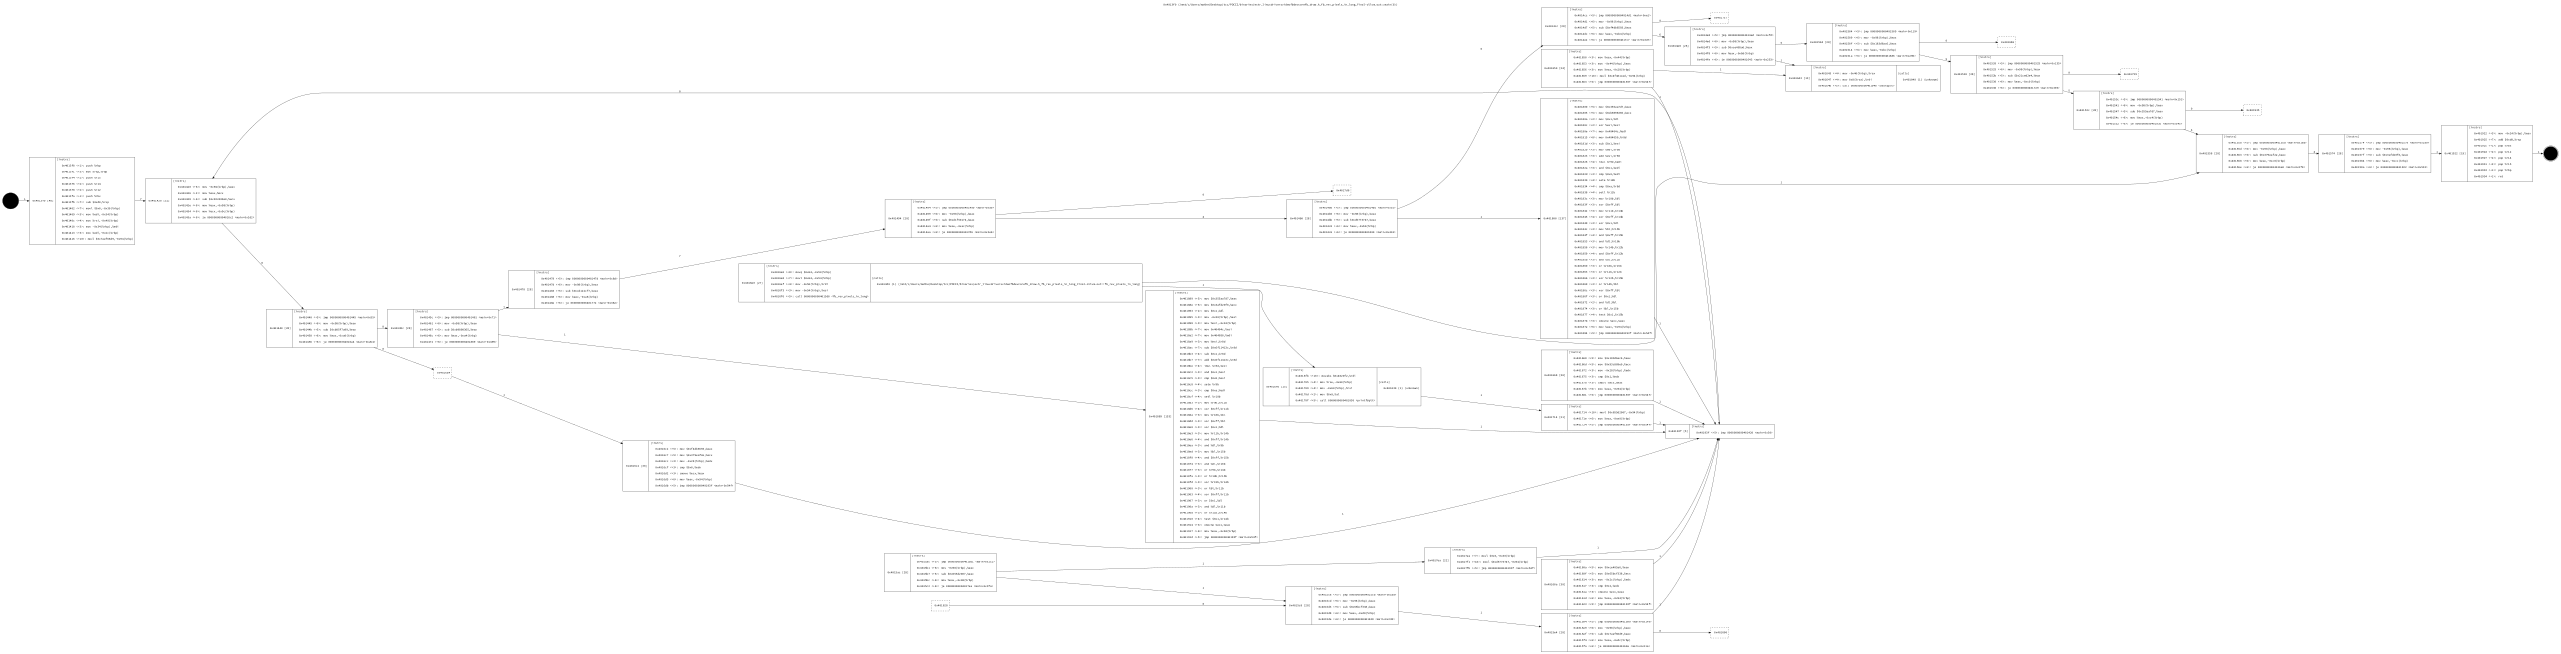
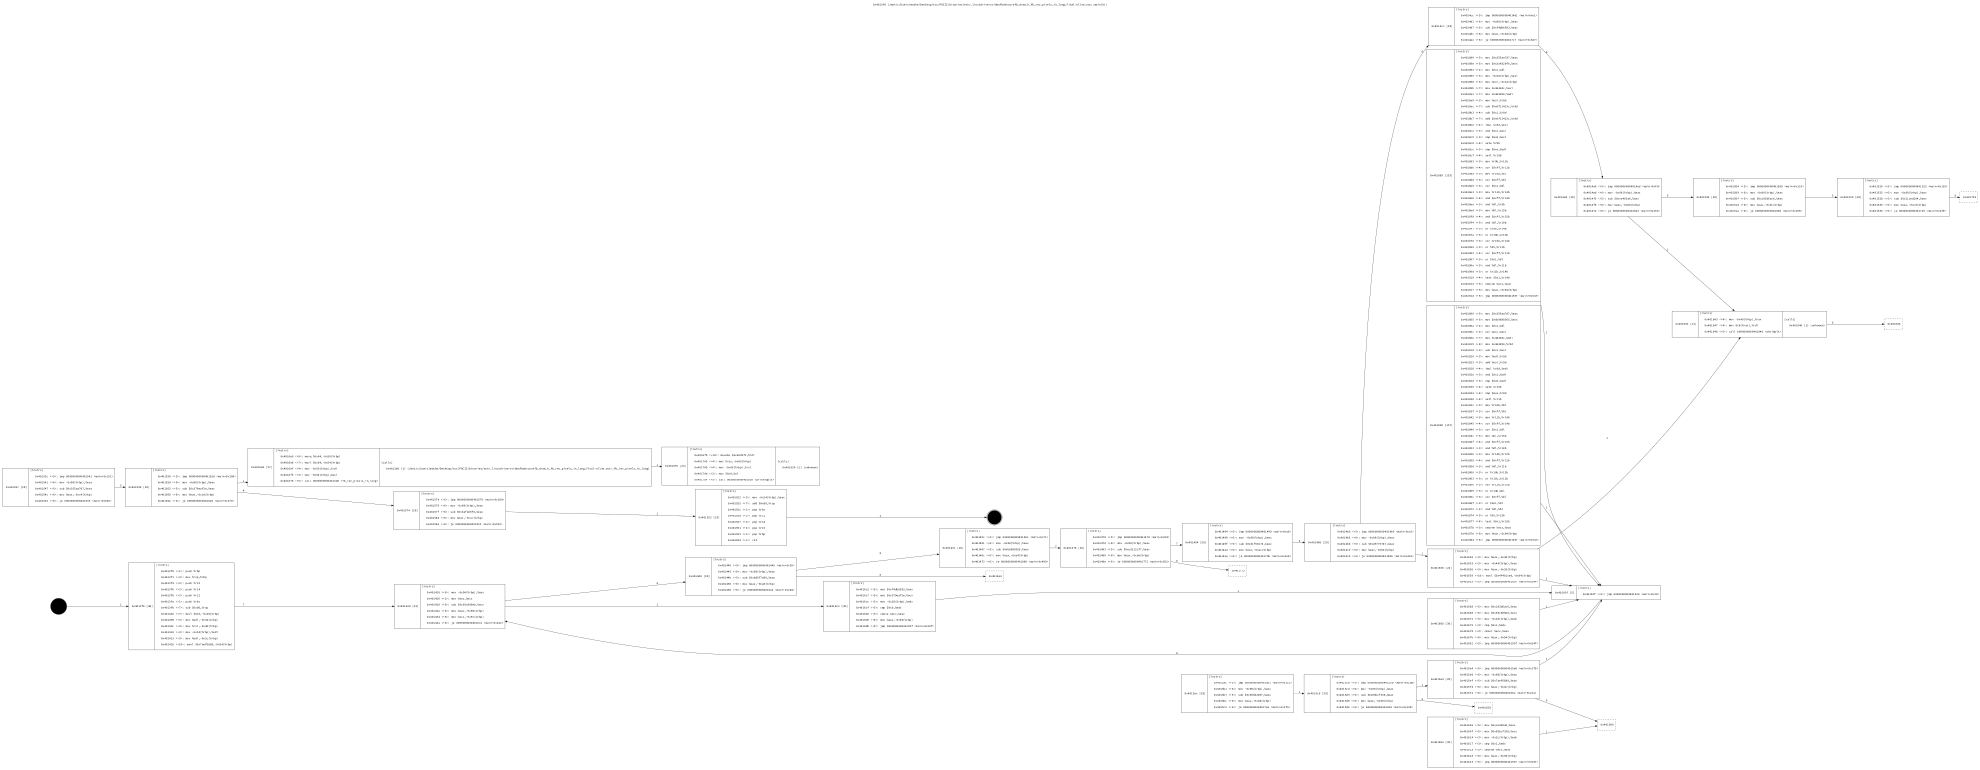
node "0x4017c7": removed
edge "0x401504 [28]" -> "0x401686": now "0x401643 [13]" -> "0x401686"
edge "0x401520 [28]" -> "0x40153c [28]": removed, label "5"
node "0x401935": removed
node "0x4017d6": removed
edge "0x4014b0 [28]" -> "0x401800 [137]": now "0x4014b0 [28]" -> "0x401650 [24]"
edge "0x4016e0 [27]" -> "0x401558 [28]": reversed
edge "0x40145c [28]" -> "0x401889 [153]": removed, label "1"
edge "0x4016a4" -> "0x4016c2 [30]": now "0x401420 [32]" -> "0x4016c2 [30]"
node "0x401714 [21]": removed
edge "0x40160a [30]" -> "0x40193f [5]": now "0x40160a [30]" -> "0x401600"
node "0x4017ea [22]": removed
node "0x401772": added
edge "0x401628" -> "0x4015c8 [28]": reversed
